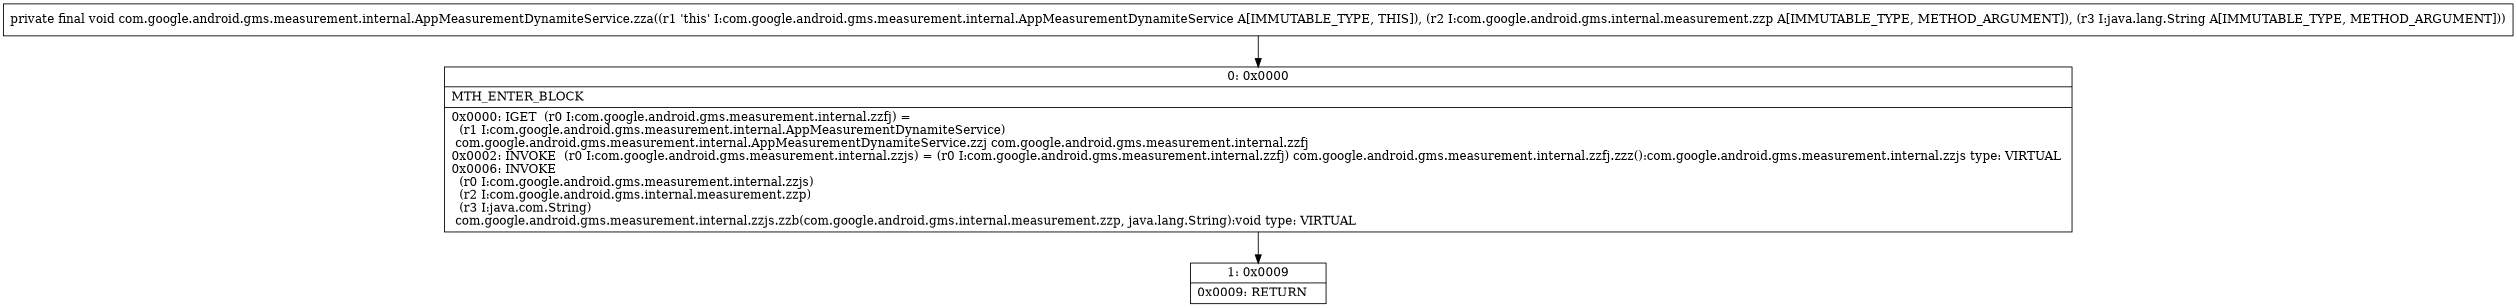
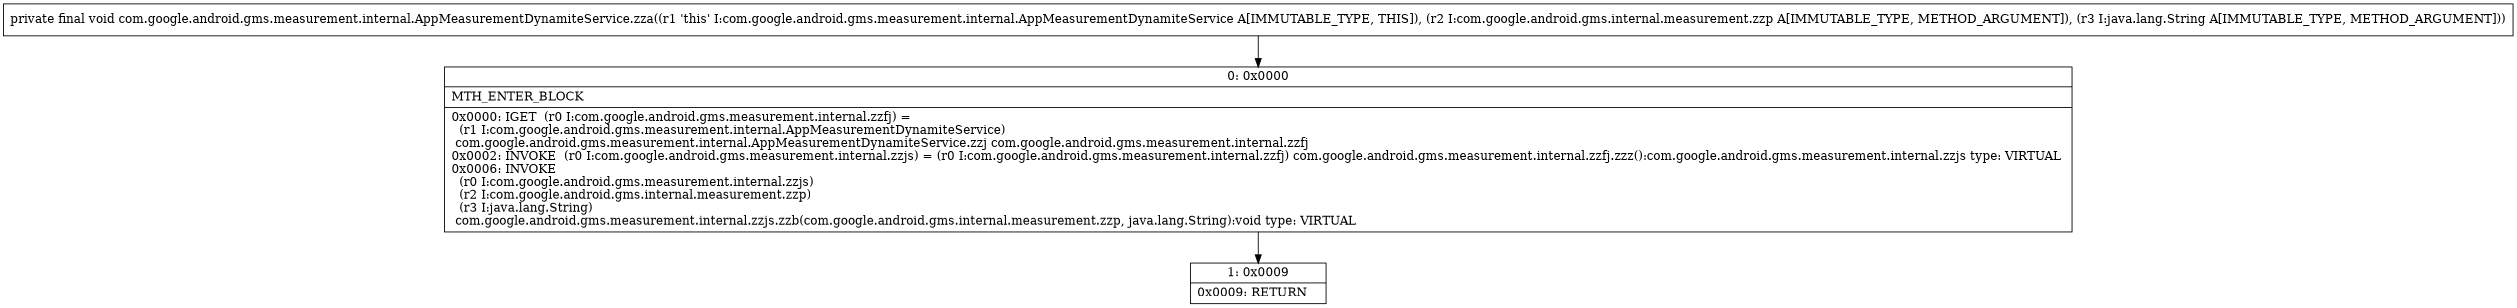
node "0: 0x0000": text "(r3 I:java.com.String)" -> "(r3 I:java.lang.String)"
